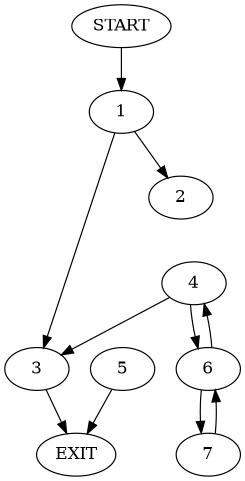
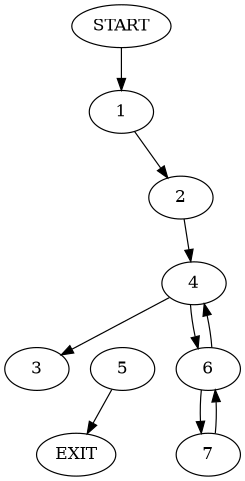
edge "2" -> "4": added
edge "1" -> "3": removed
edge "3" -> "EXIT": removed
